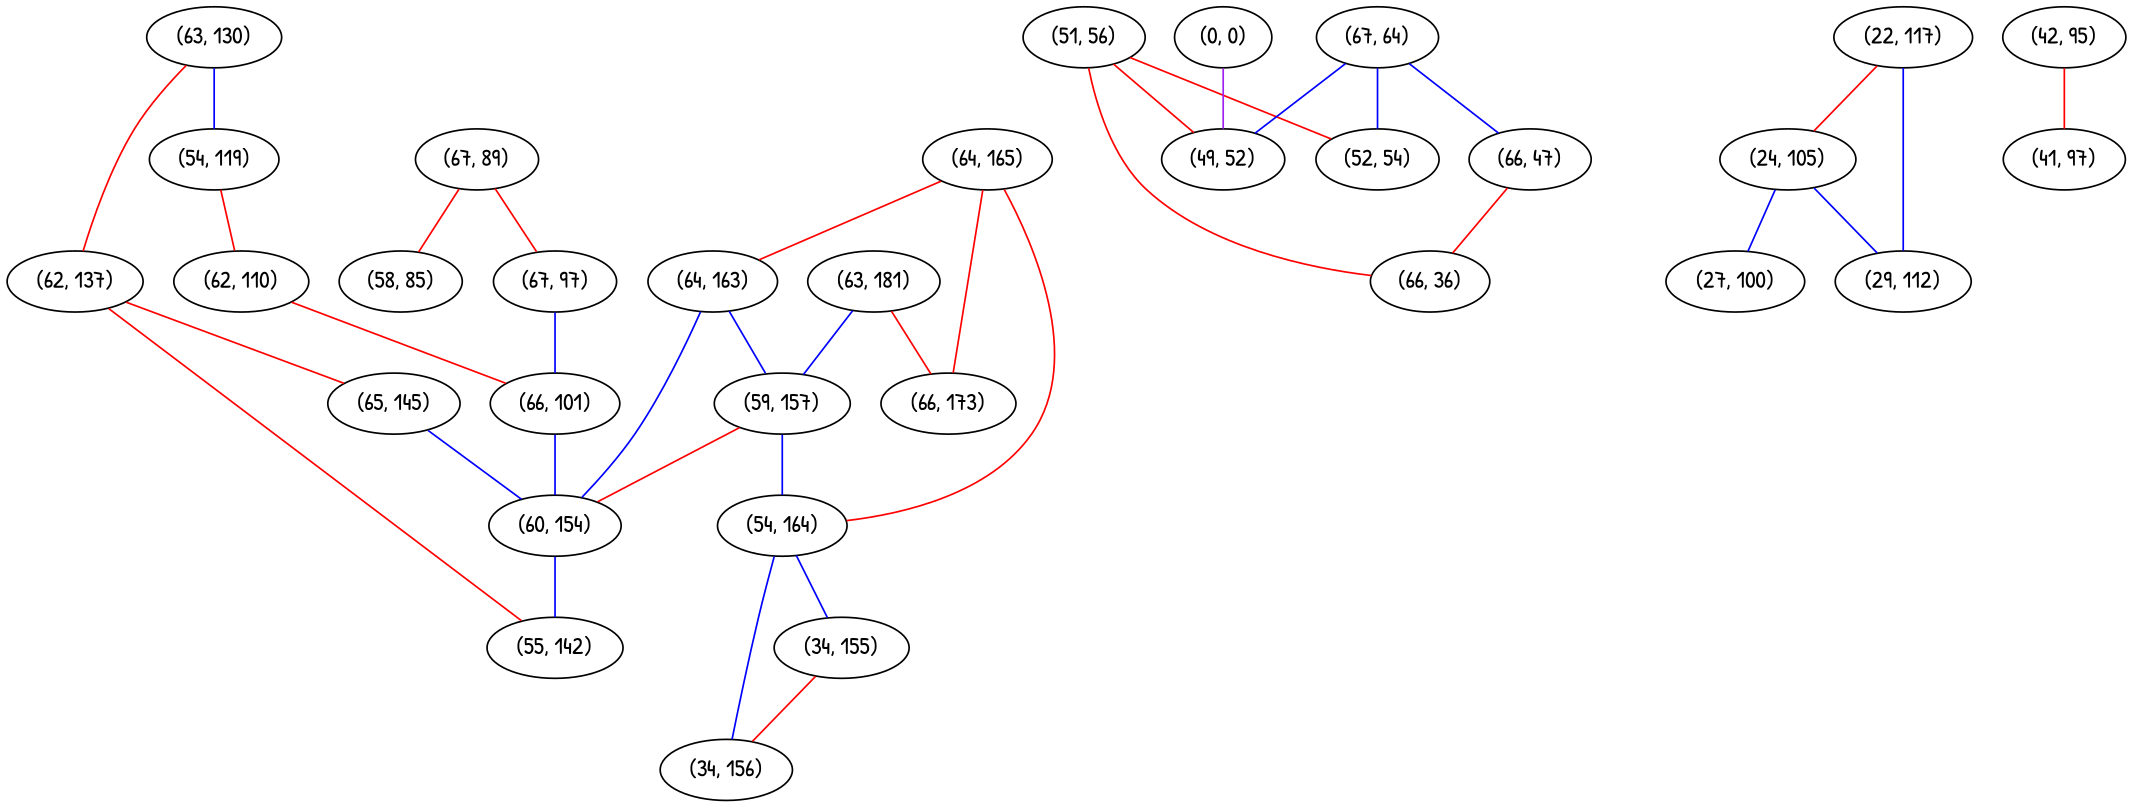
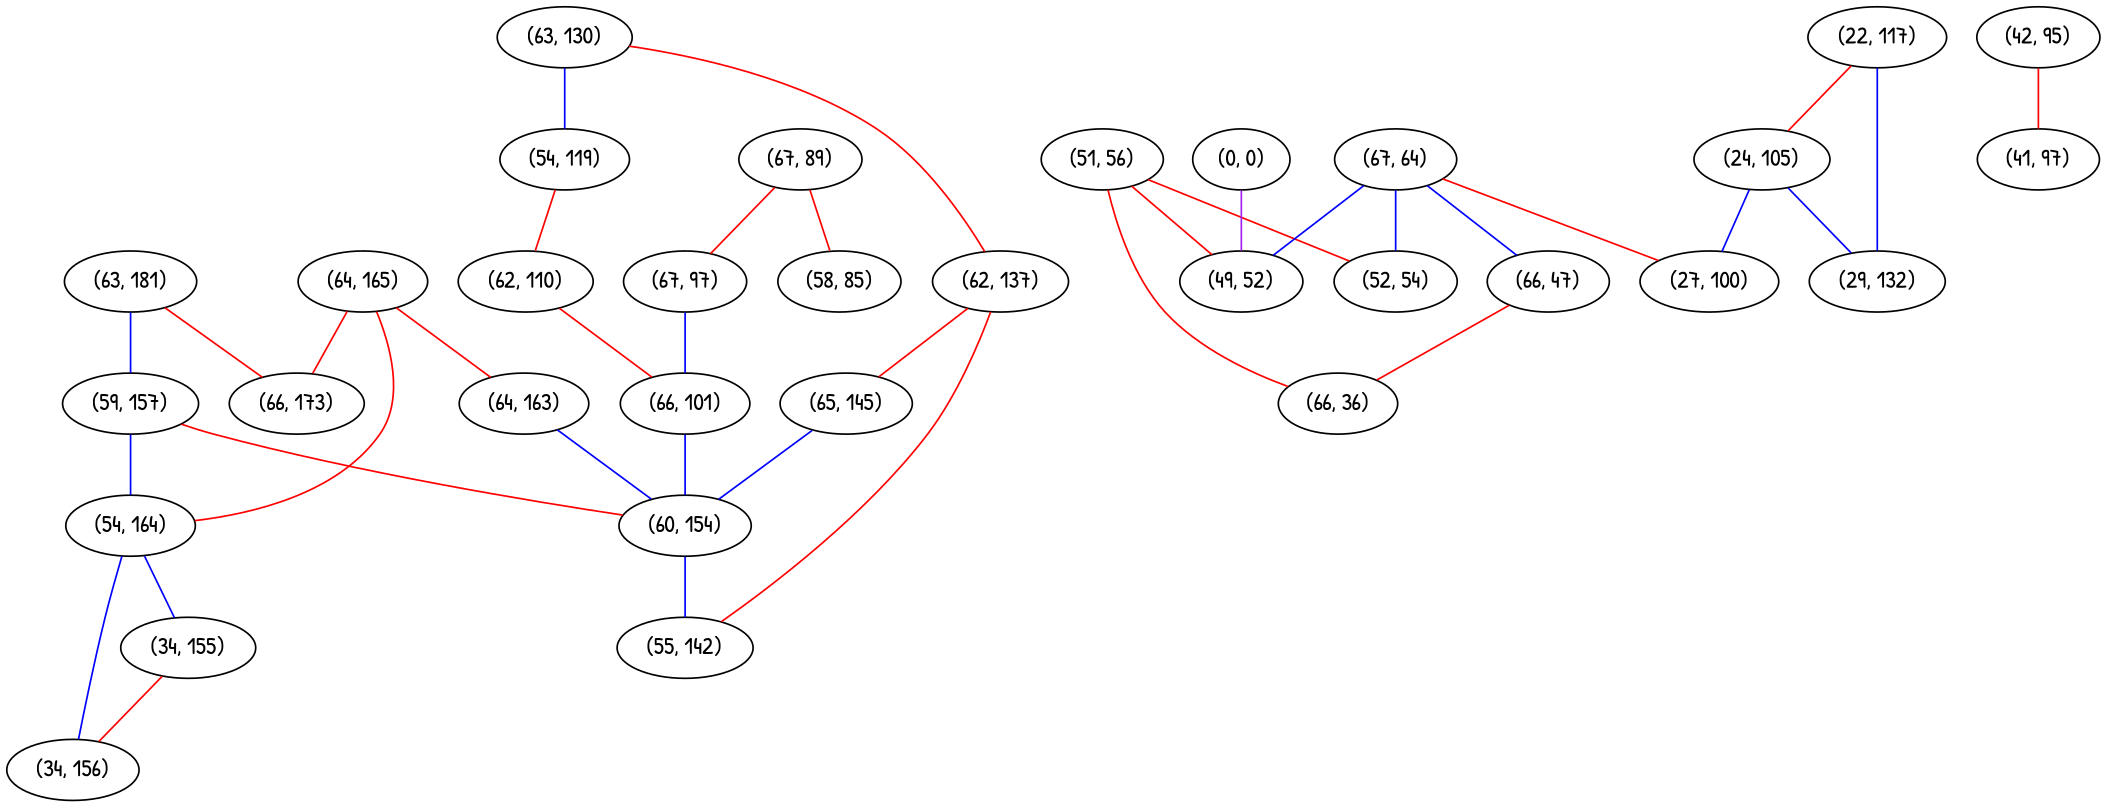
edge "(67, 64)" -- "(27, 100)": added
node "(29, 112)": label "(29, 112)" -> "(29, 132)"
edge "(64, 163)" -- "(59, 157)": removed
